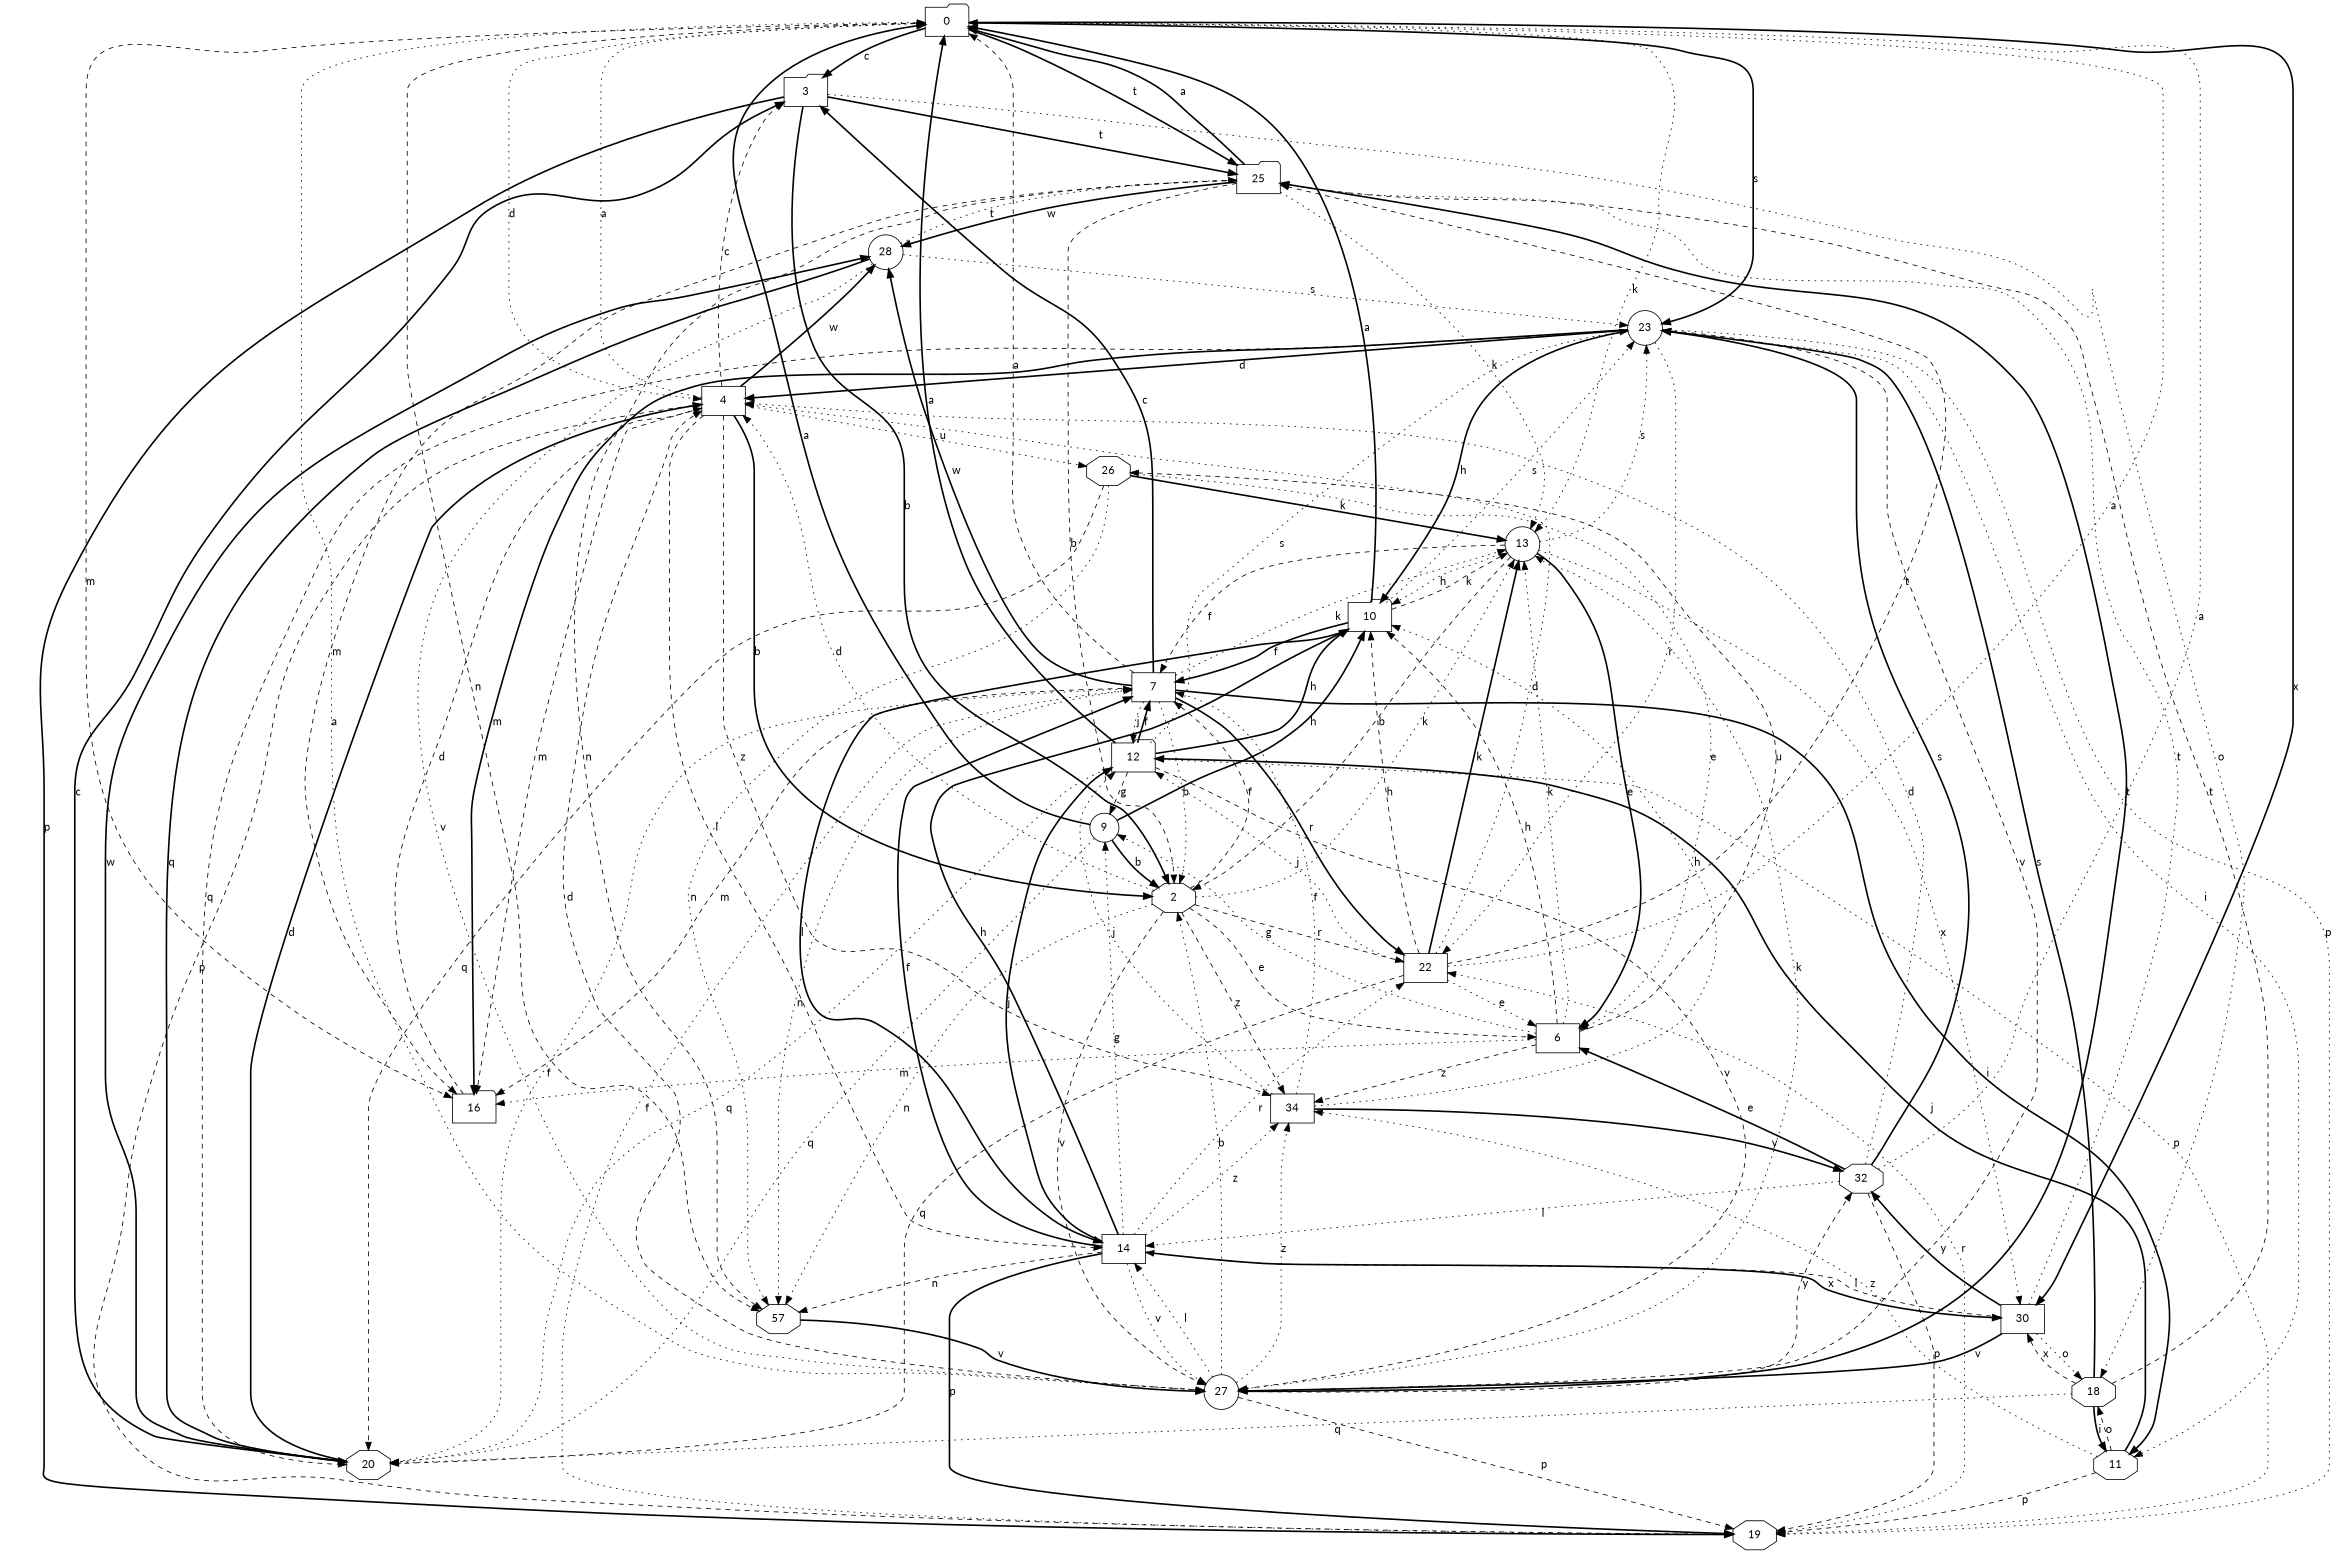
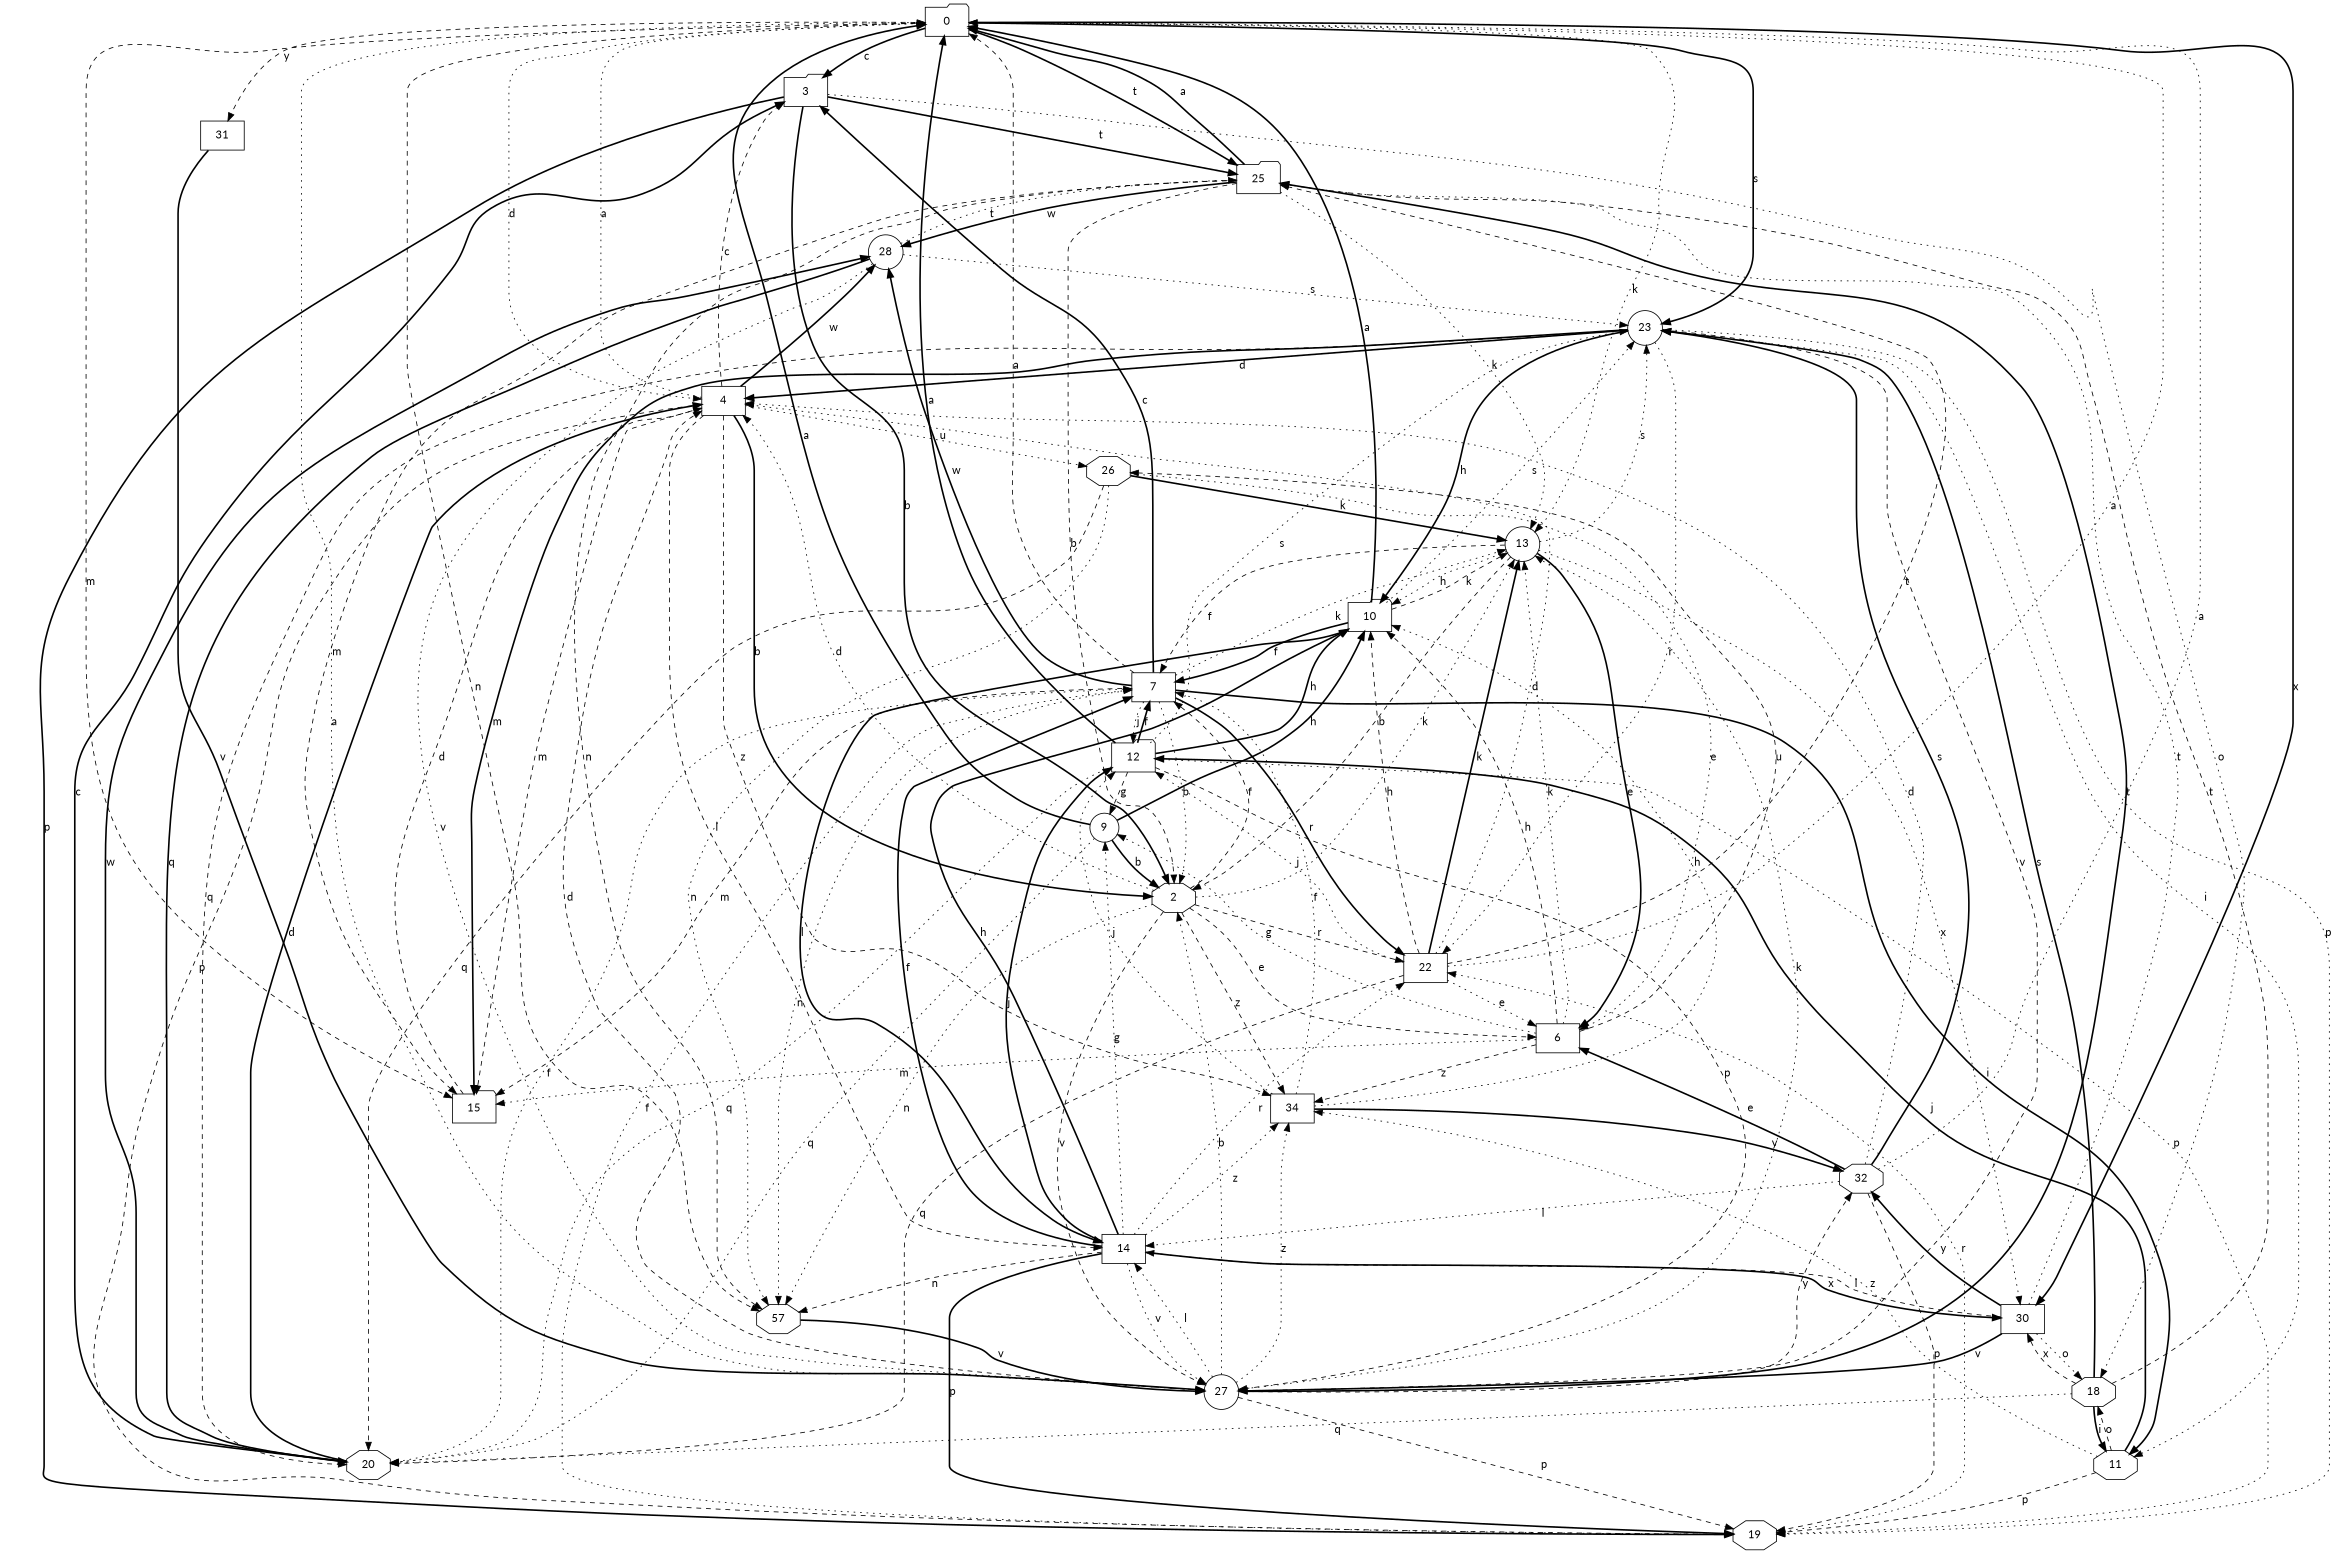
node "31": added
edge "12" -> "27": label "v" -> "p"
node "16": label "16" -> "15"
